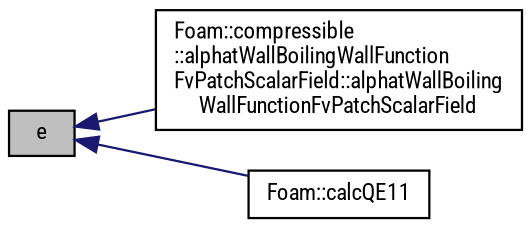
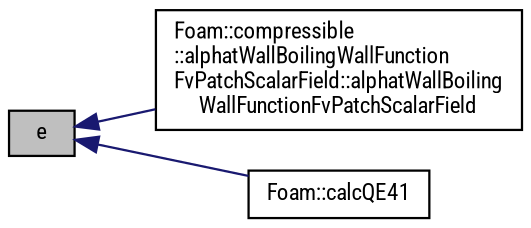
node "Foam::calcQE11": label "Foam::calcQE11" -> "Foam::calcQE41"
